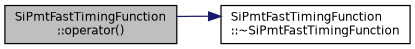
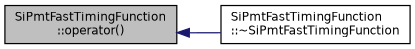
edge "SiPmtFastTimingFunction ::operator()" -> "SiPmtFastTimingFunction ::~SiPmtFastTimingFunction": reversed
